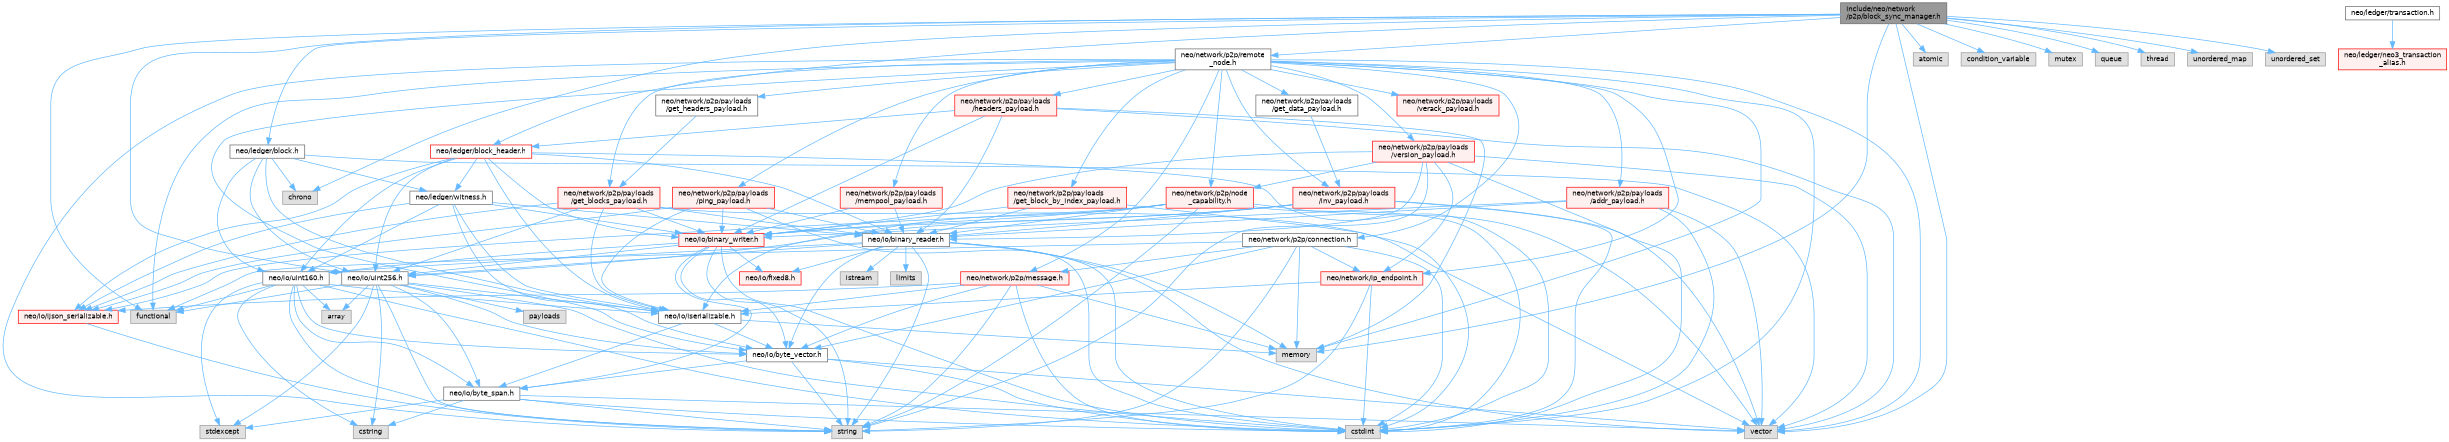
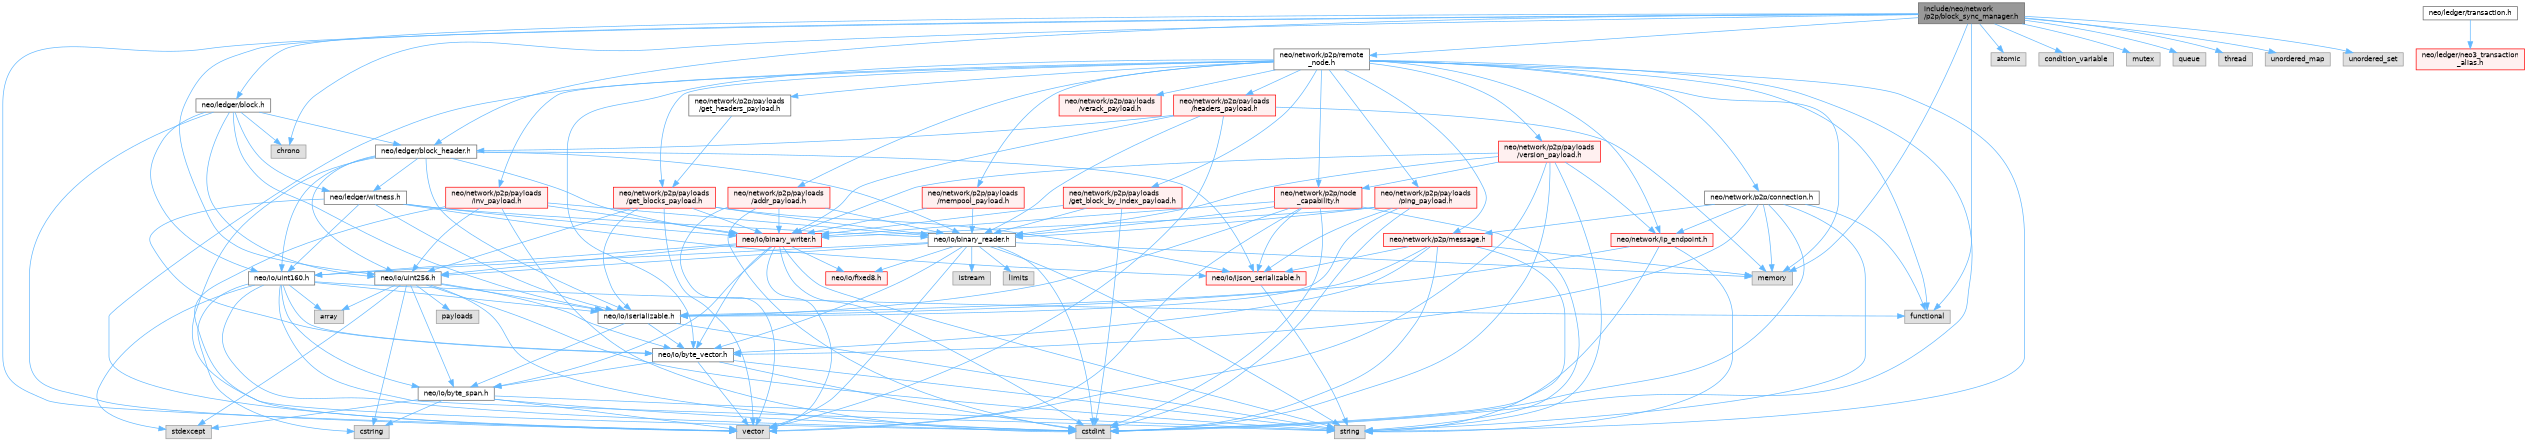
node "neo/network/p2p/payloads /get_data_payload.h": removed
edge "neo/ledger/block.h" -> "neo/ledger/block_header.h": added
node "neo/ledger/block_header.h": color red -> grey40
edge "neo/io/uint256.h" -> "functional": removed
edge "neo/io/binary_writer.h" -> "vector": added
edge "neo/io/iserializable.h" -> "memory": now "neo/io/iserializable.h" -> "string"
